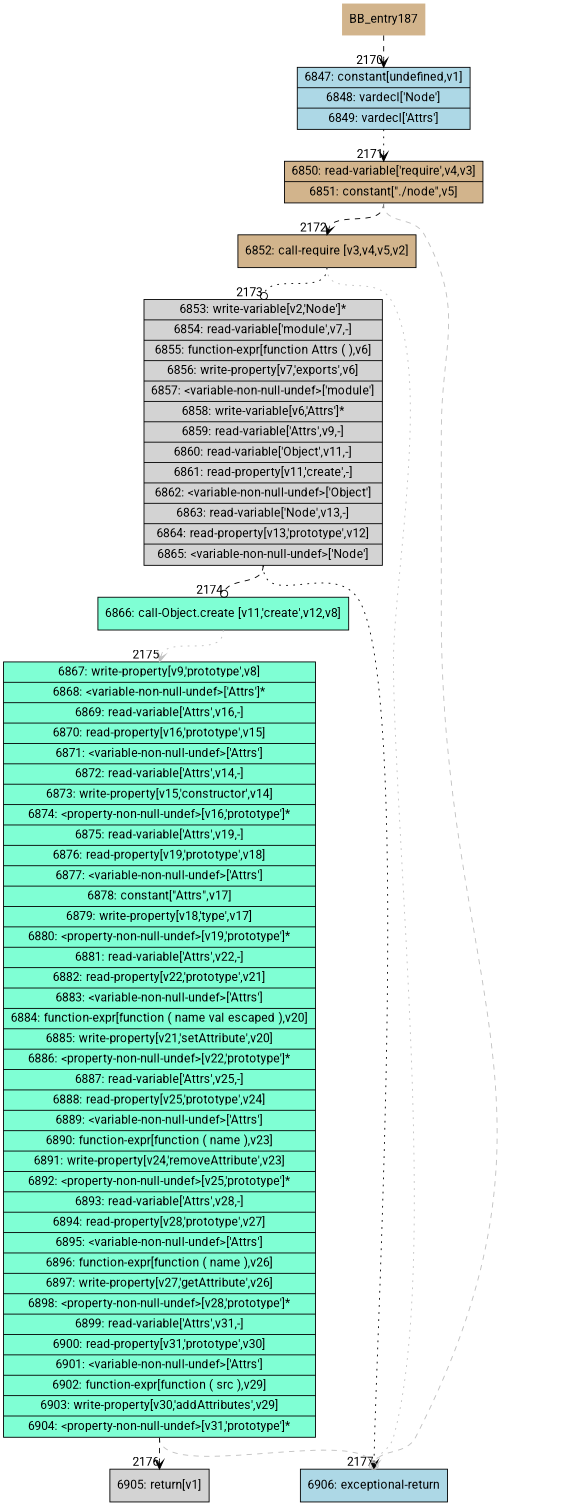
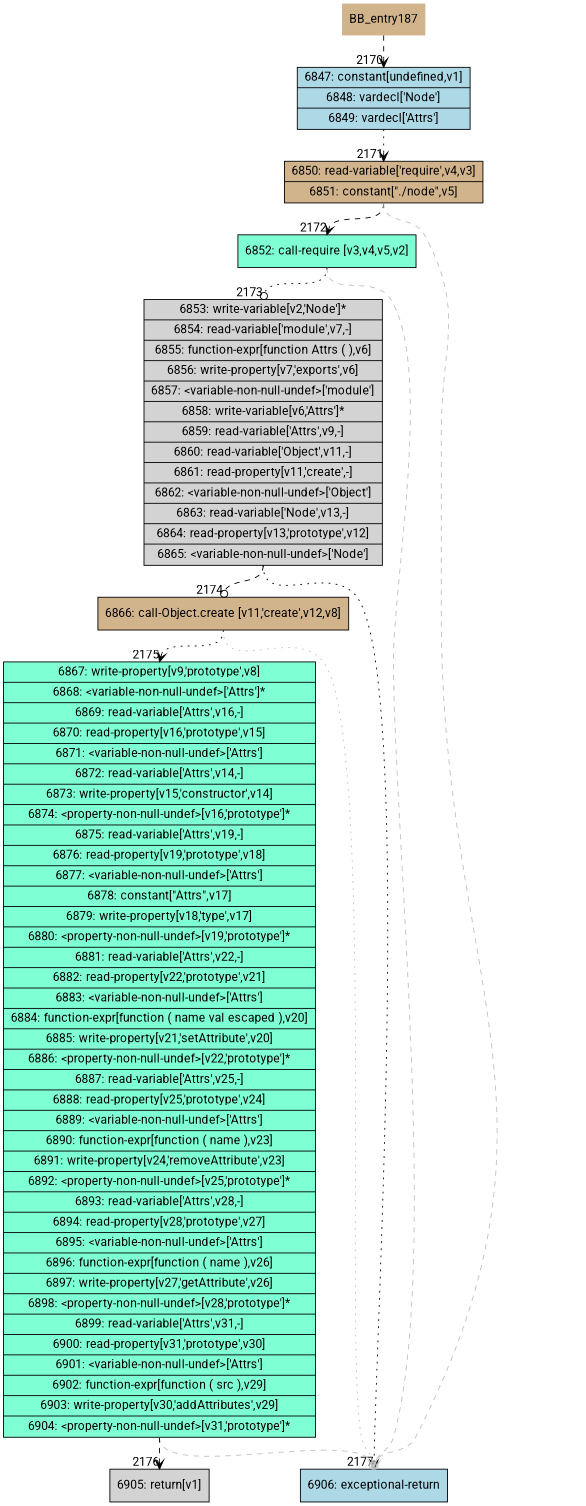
node "6852: call-require [v3,v4,v5,v2]": fillcolor tan -> aquamarine
node "6866: call-Object.create [v11,'create',v12,v8]": fillcolor aquamarine -> tan
edge "6866: call-Object.create [v11,'create',v12,v8]" -> "6867: write-property[v9,'prototype',v8]": color gray -> black
edge "6852: call-require [v3,v4,v5,v2]" -> "6906: exceptional-return": style dotted -> dashed
edge "6866: call-Object.create [v11,'create',v12,v8]" -> "6906: exceptional-return": added
